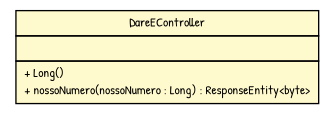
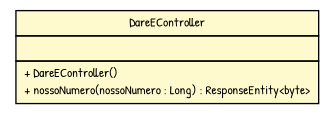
node "DareEController": text "+ Long()" -> "+ DareEController()"
